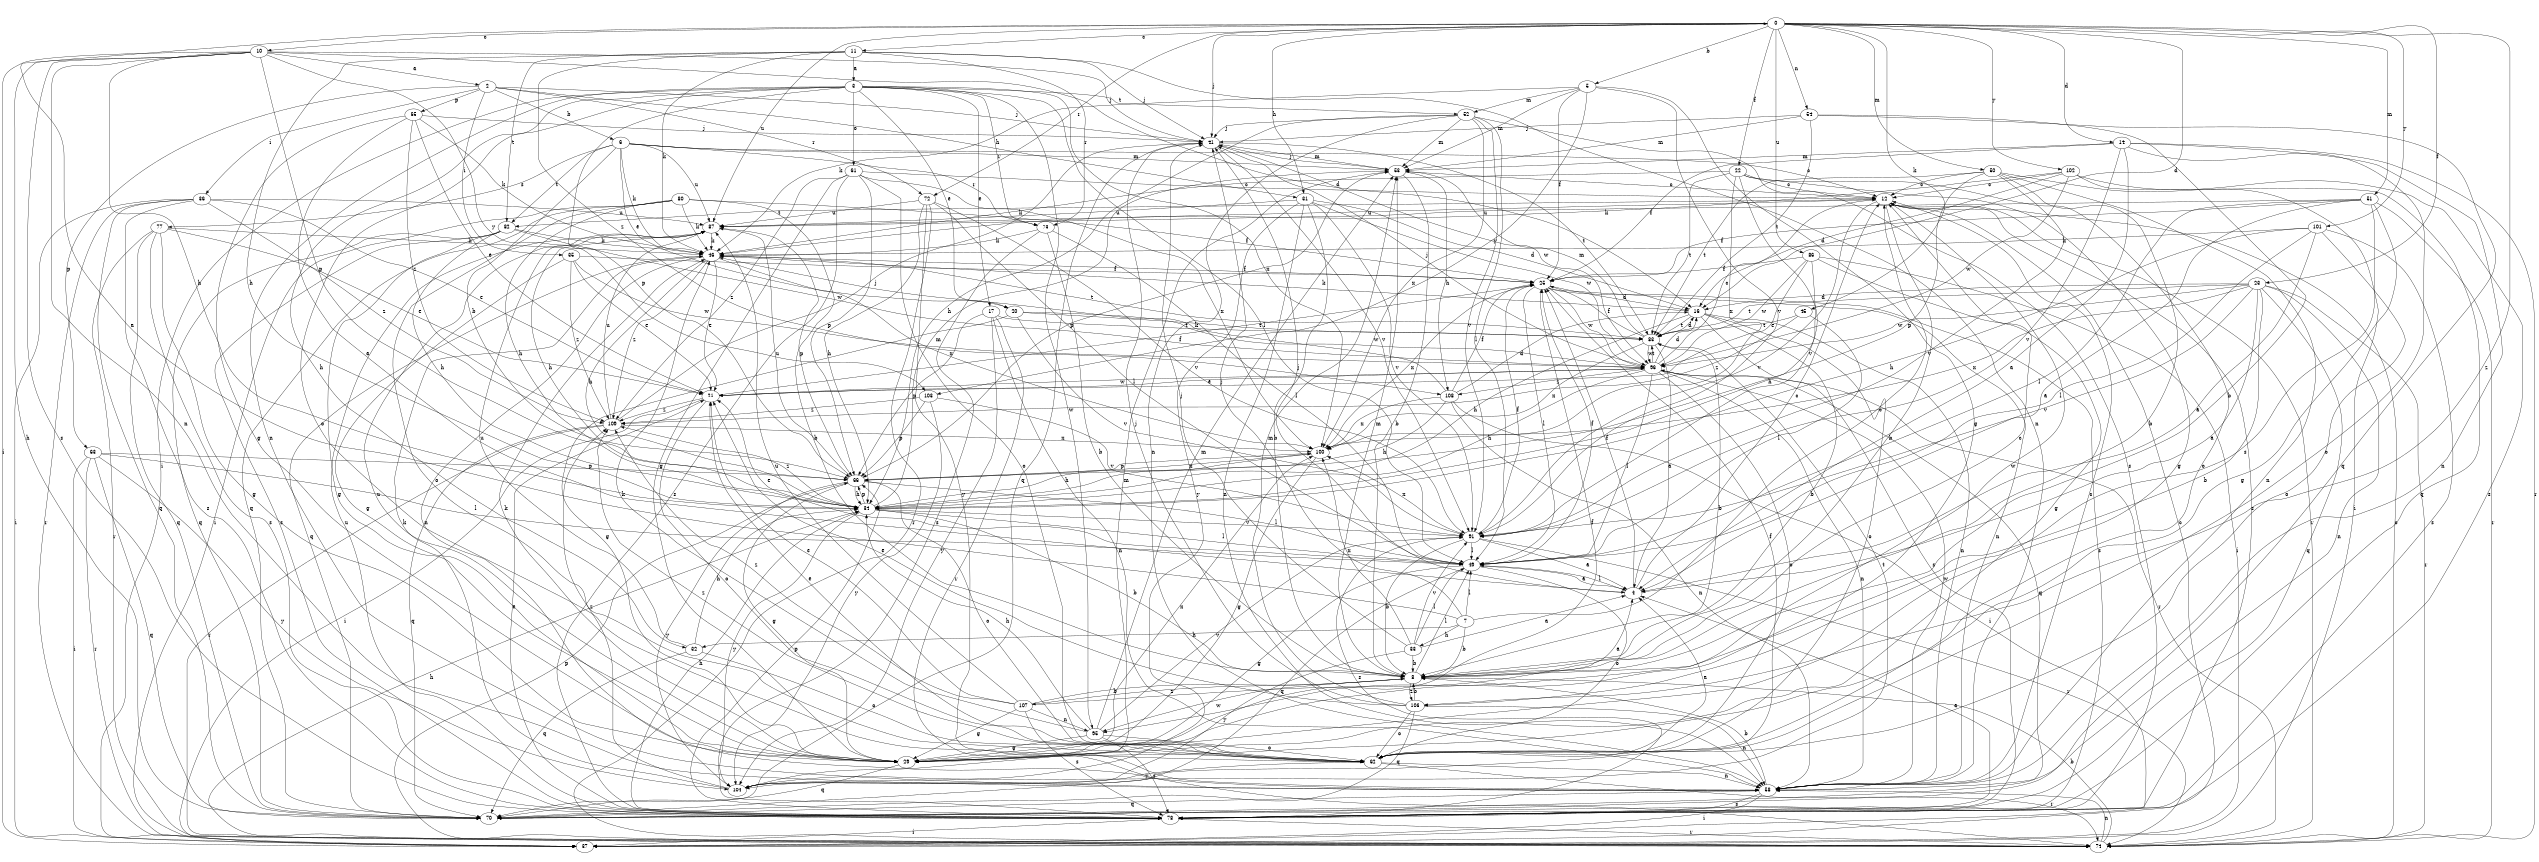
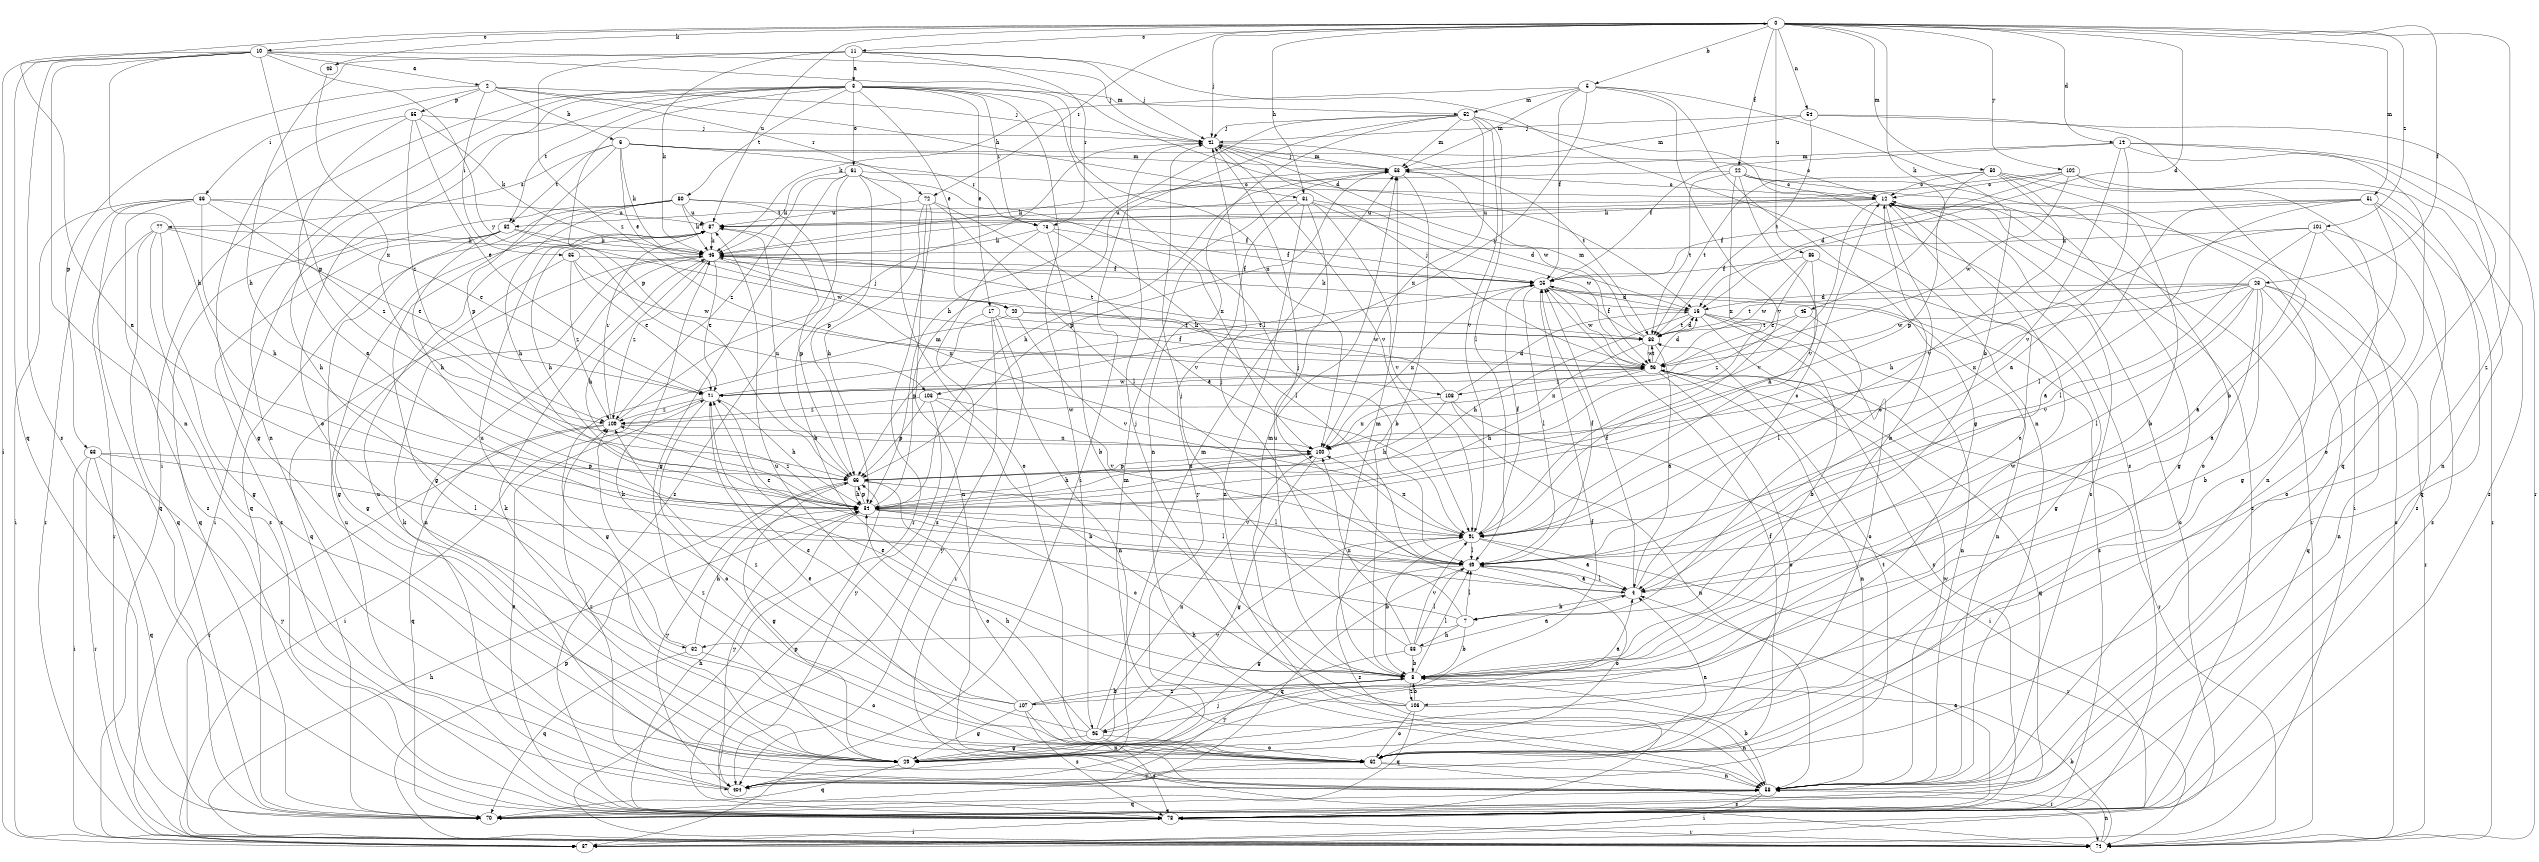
edge "11" -> "82": now "3" -> "82"
node "43": added
edge "3" -> "52": label "t" -> "m"
edge "0" -> "101": label "y" -> "z"
edge "3" -> "80": added, label "t"
edge "6" -> "87": now "80" -> "87"
edge "61" -> "46": added, label "k"
edge "53" -> "108": now "53" -> "34"
edge "96" -> "12": removed, label "c"
edge "6" -> "66": label "b" -> "p"
edge "109" -> "87": label "u" -> "r"
edge "108" -> "25": now "73" -> "25"
edge "5" -> "7": added, label "b"
edge "10" -> "70": label "h" -> "q"
edge "31" -> "8": label "b" -> "u"
edge "36" -> "34": added, label "h"
edge "21" -> "34": added, label "h"
edge "80" -> "62": label "o" -> "g"
edge "72" -> "58": label "y" -> "n"
edge "96" -> "49": now "23" -> "49"
edge "51" -> "106": now "51" -> "78"
edge "34" -> "8": label "b" -> "c"
edge "83" -> "8": now "103" -> "8"
edge "4" -> "7": added, label "b"
edge "41" -> "70": removed, label "q"
edge "8" -> "95": label "w" -> "j"
edge "107" -> "95": now "107" -> "58"
node "104": label "104" -> "404"
edge "86" -> "37": now "52" -> "37"
